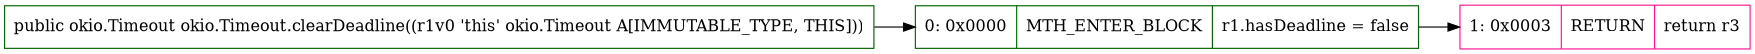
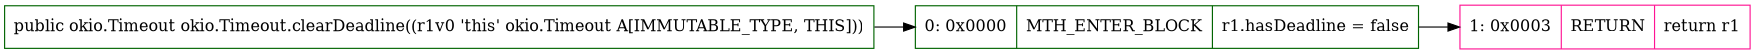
node "1: 0x0003": text "return r3" -> "return r1"
